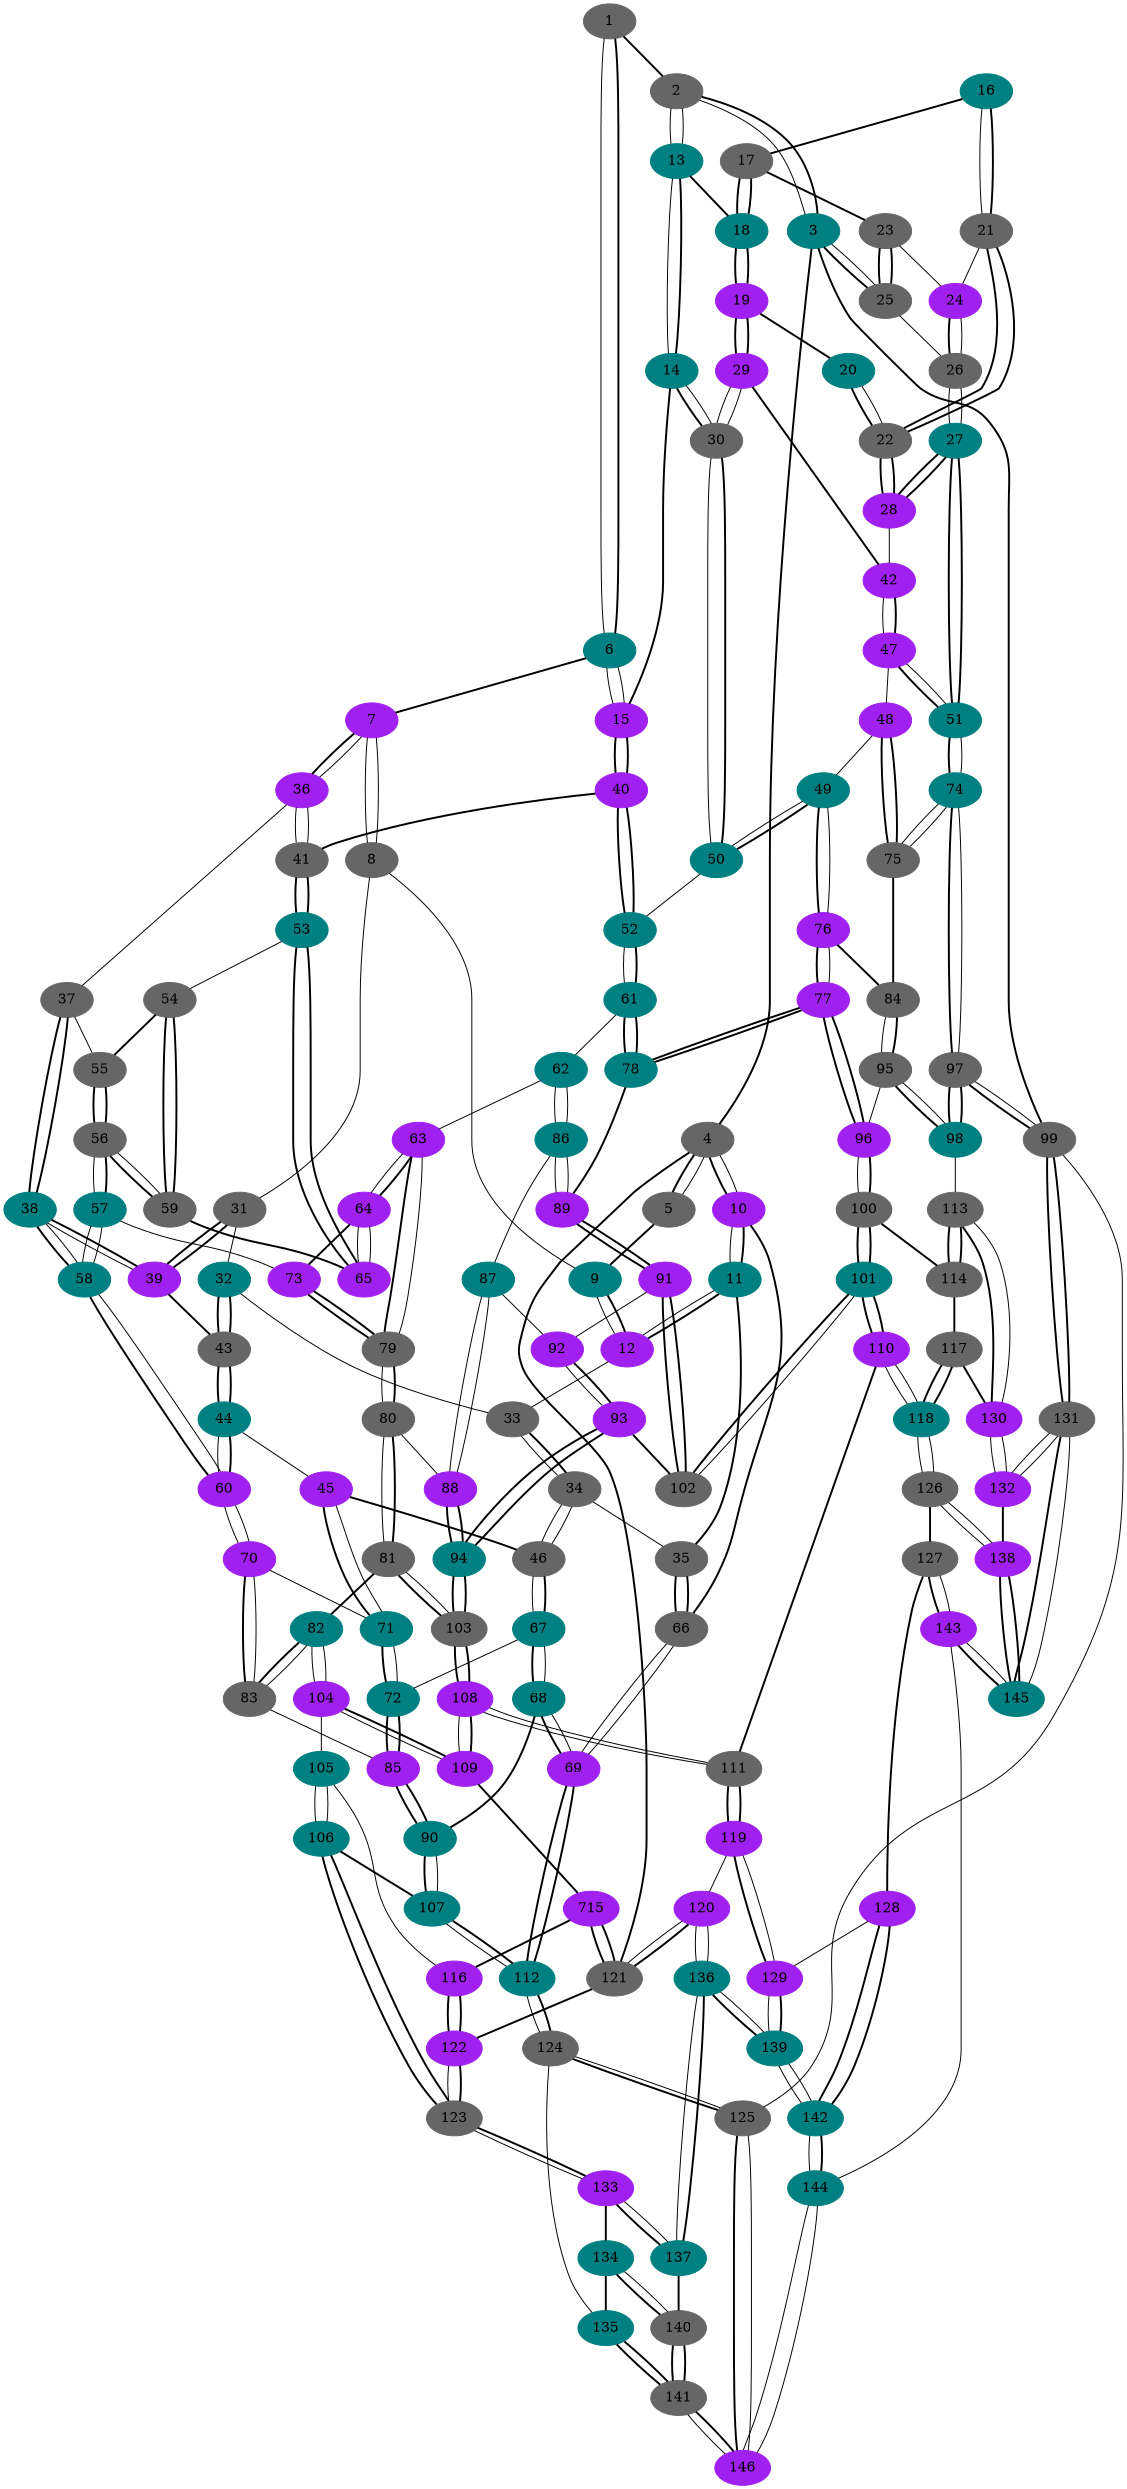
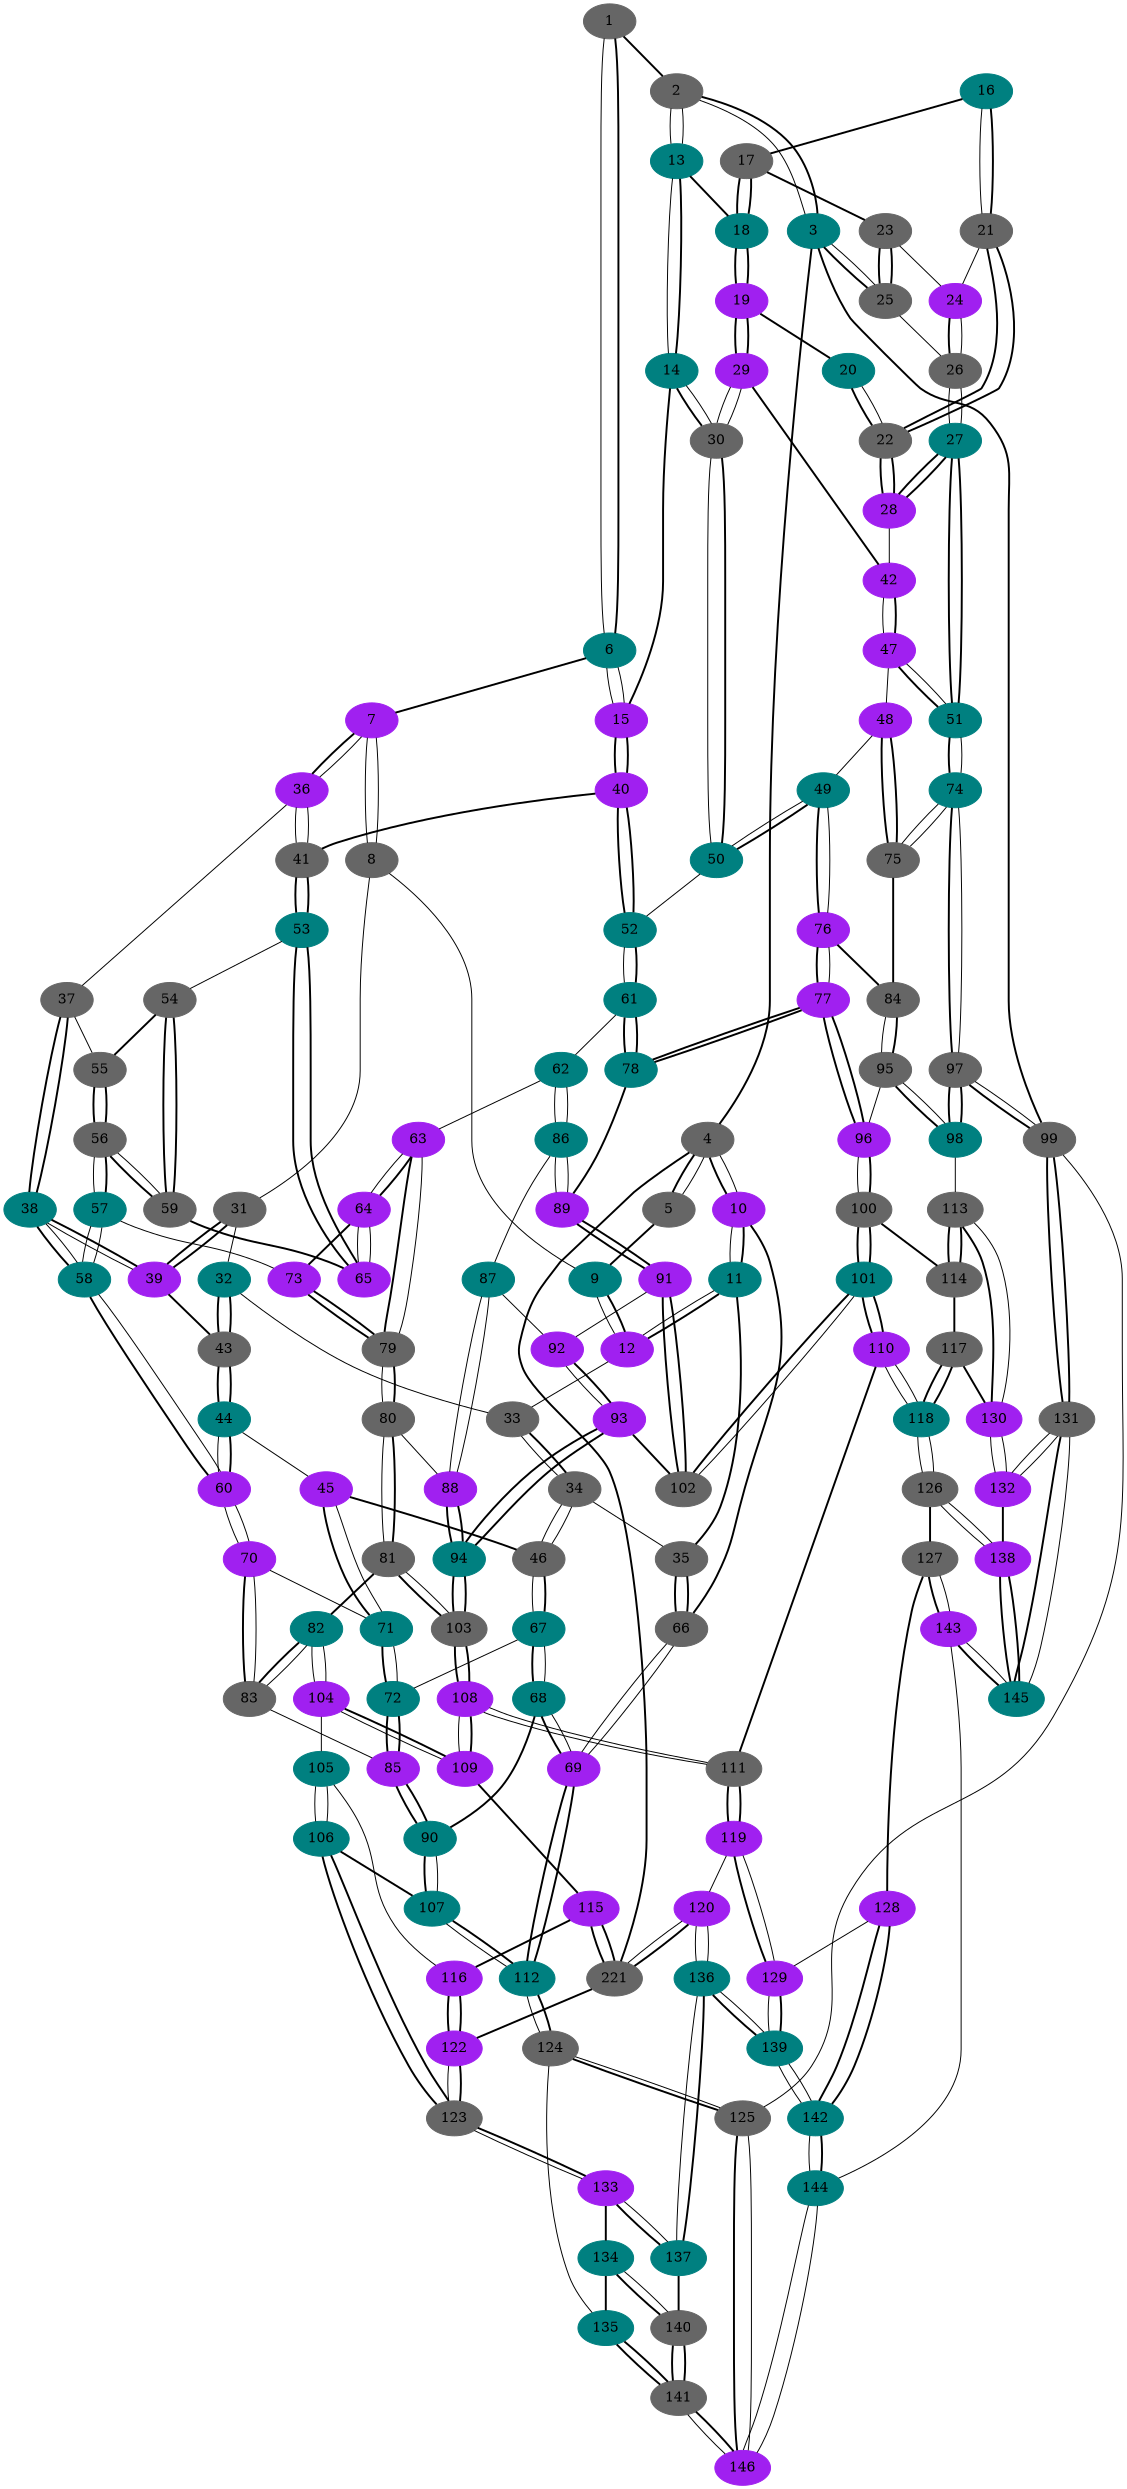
node "715": label "715" -> "115"
node "121": label "121" -> "221"
